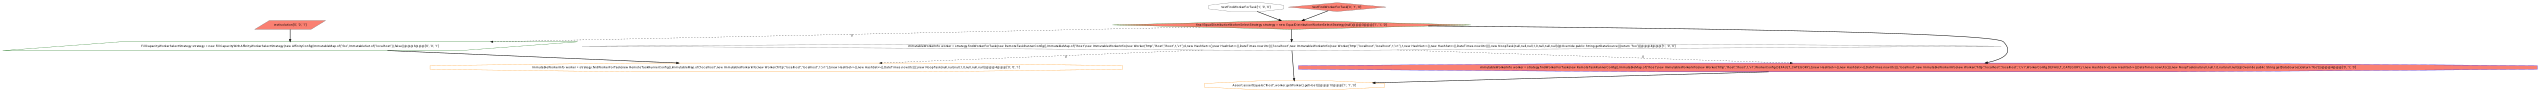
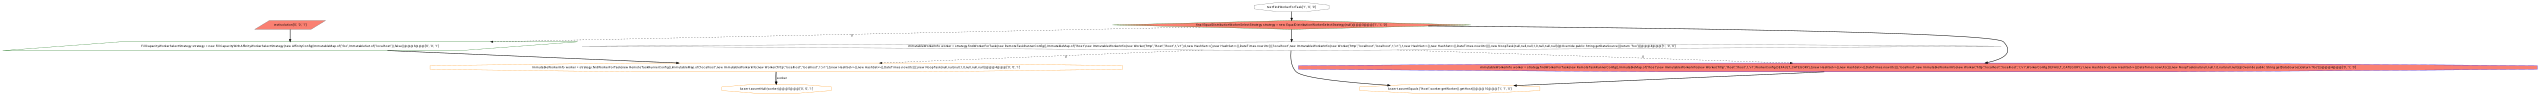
node "testFindWorkerForTask['0', '1', '0']": removed
node "Assert.assertNull(worker)@@@5@@@['0', '0', '1']": added
